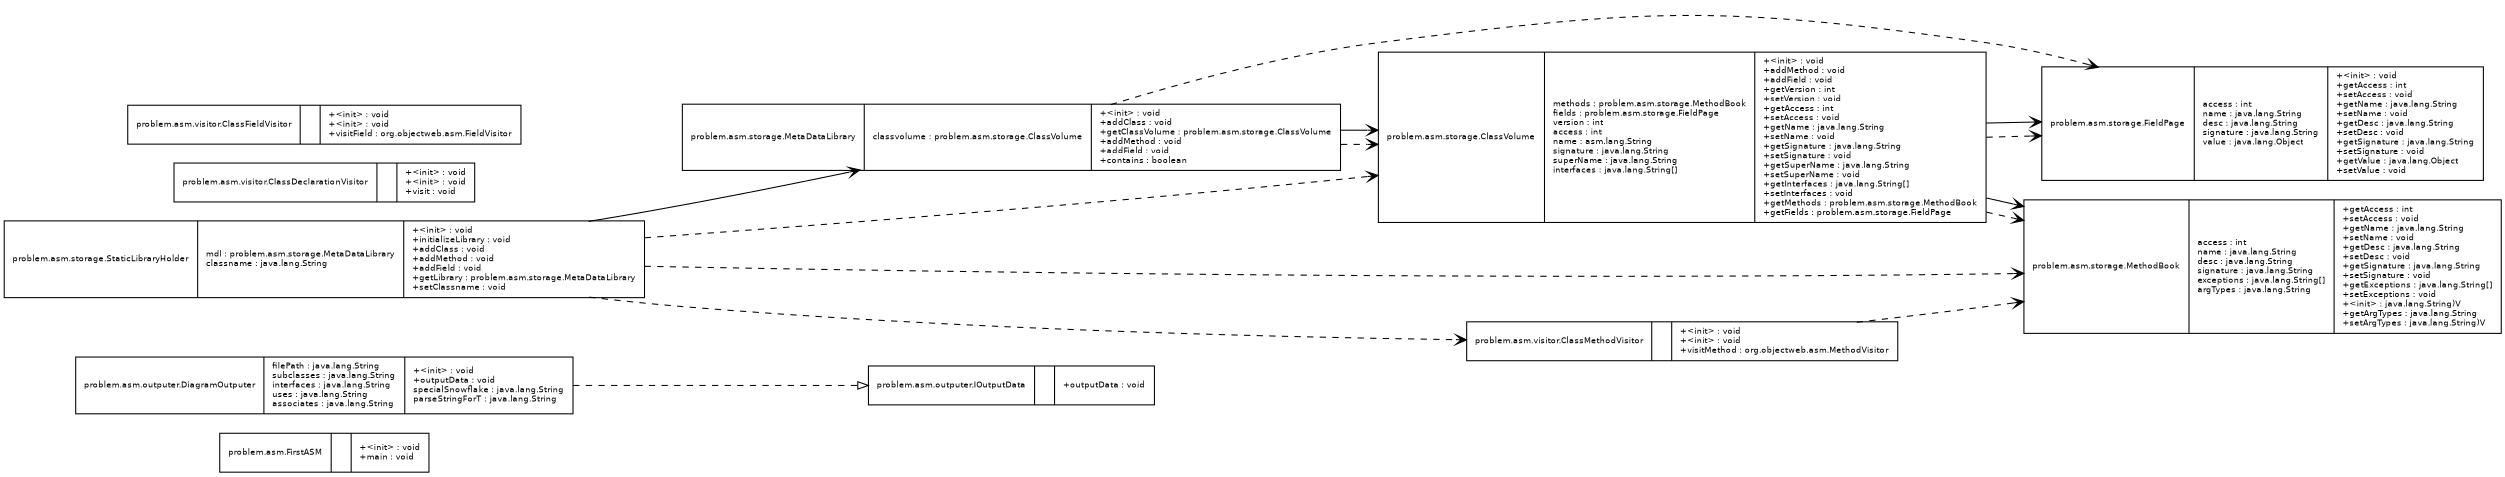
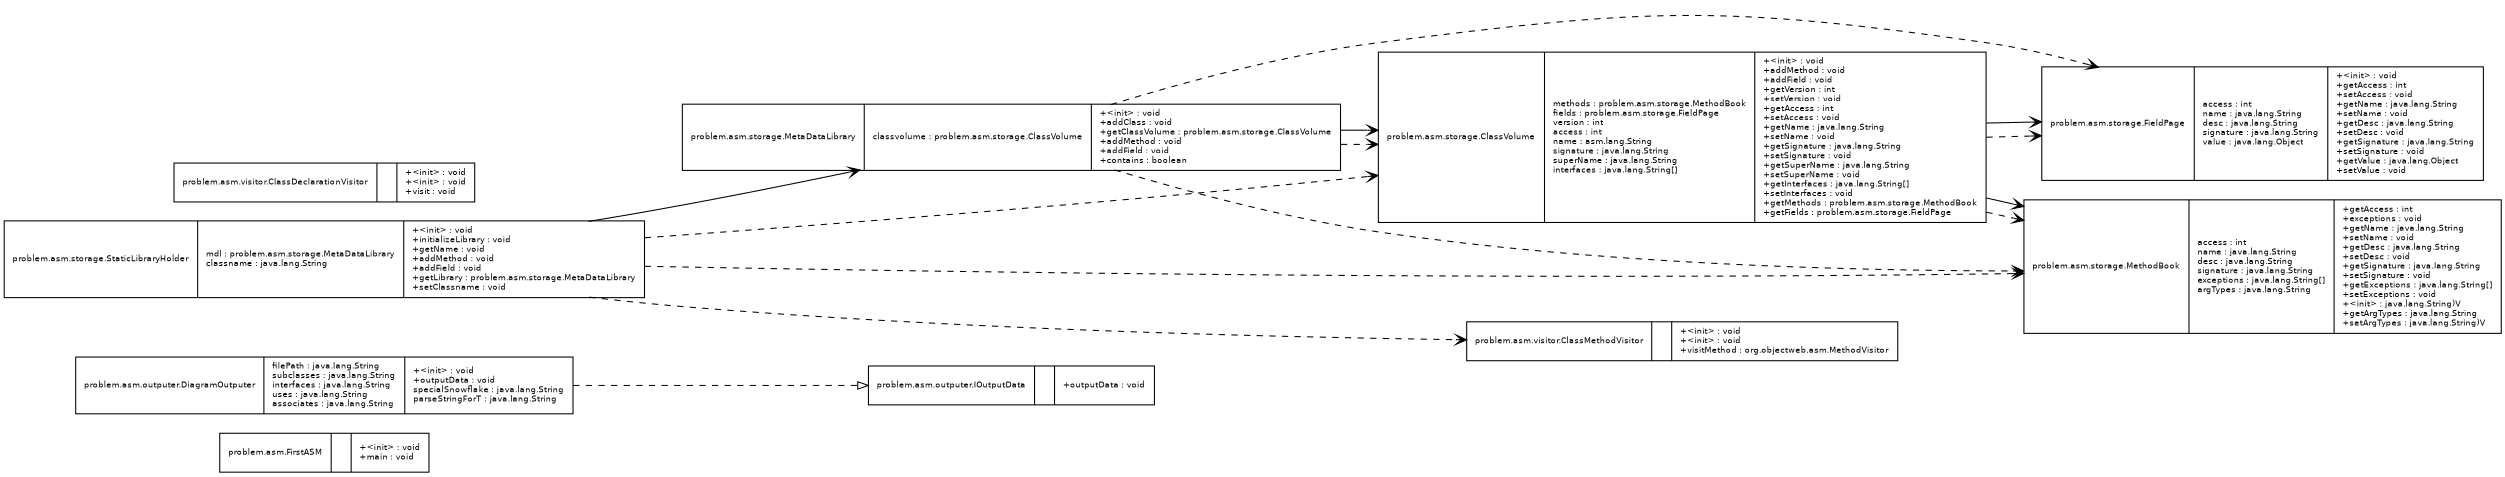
node "problem.asm.visitor.ClassFieldVisitor": removed
node "problem.asm.storage.MethodBook": text "+setAccess : void" -> "+exceptions : void"
node "problem.asm.storage.StaticLibraryHolder": text "+addClass : void" -> "+getName : void"
edge "problem.asm.visitor.ClassMethodVisitor" -> "problem.asm.storage.MethodBook": now "problem.asm.storage.MetaDataLibrary" -> "problem.asm.storage.MethodBook"
